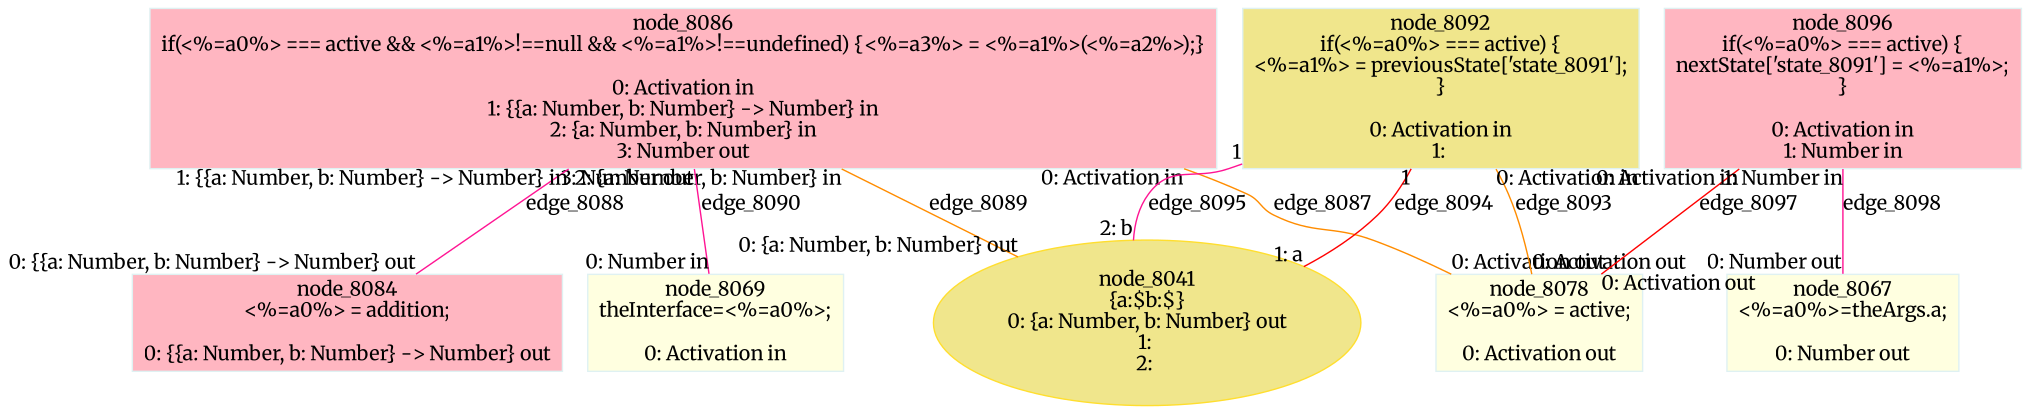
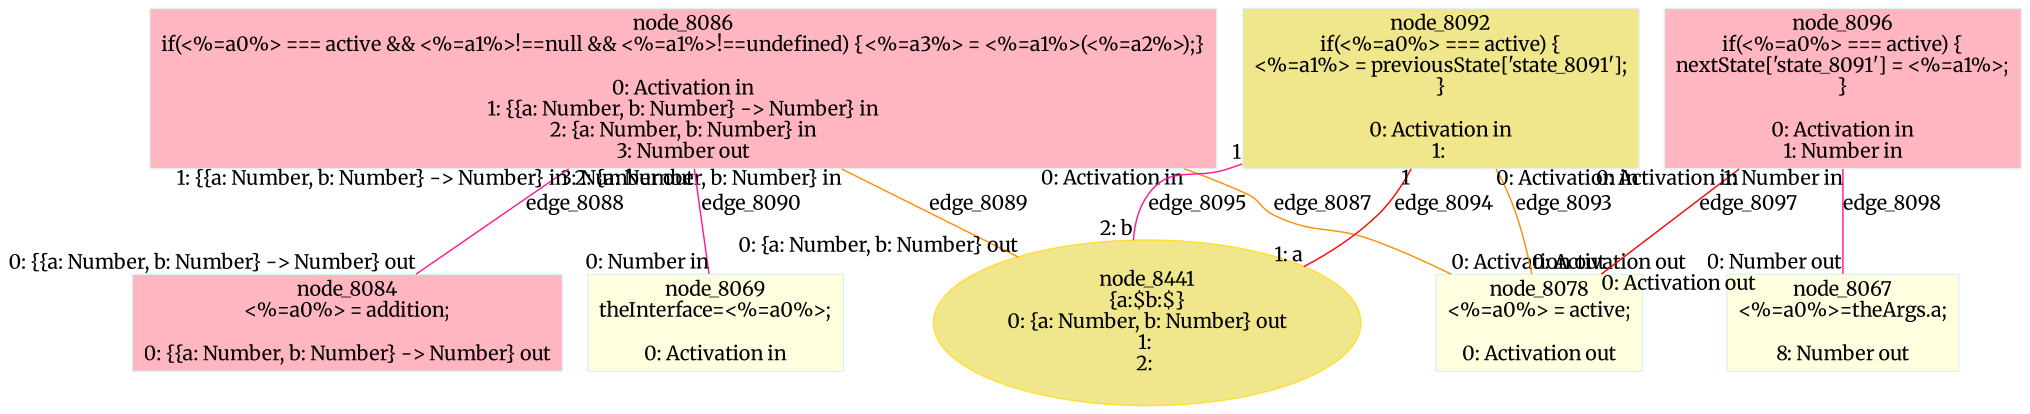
node "node_8041 {a:$b:$} 0: {a: Number, b: Number} out 1: 2:": label "node_8041 {a:$b:$} 0: {a: Number, b: Number} out 1: 2:" -> "node_8441 {a:$b:$} 0: {a: Number, b: Number} out 1: 2:"
node "node_8067 <%=a0%>=theArgs.a; 0: Number out": label "node_8067 <%=a0%>=theArgs.a; 0: Number out" -> "node_8067 <%=a0%>=theArgs.a; 8: Number out"
